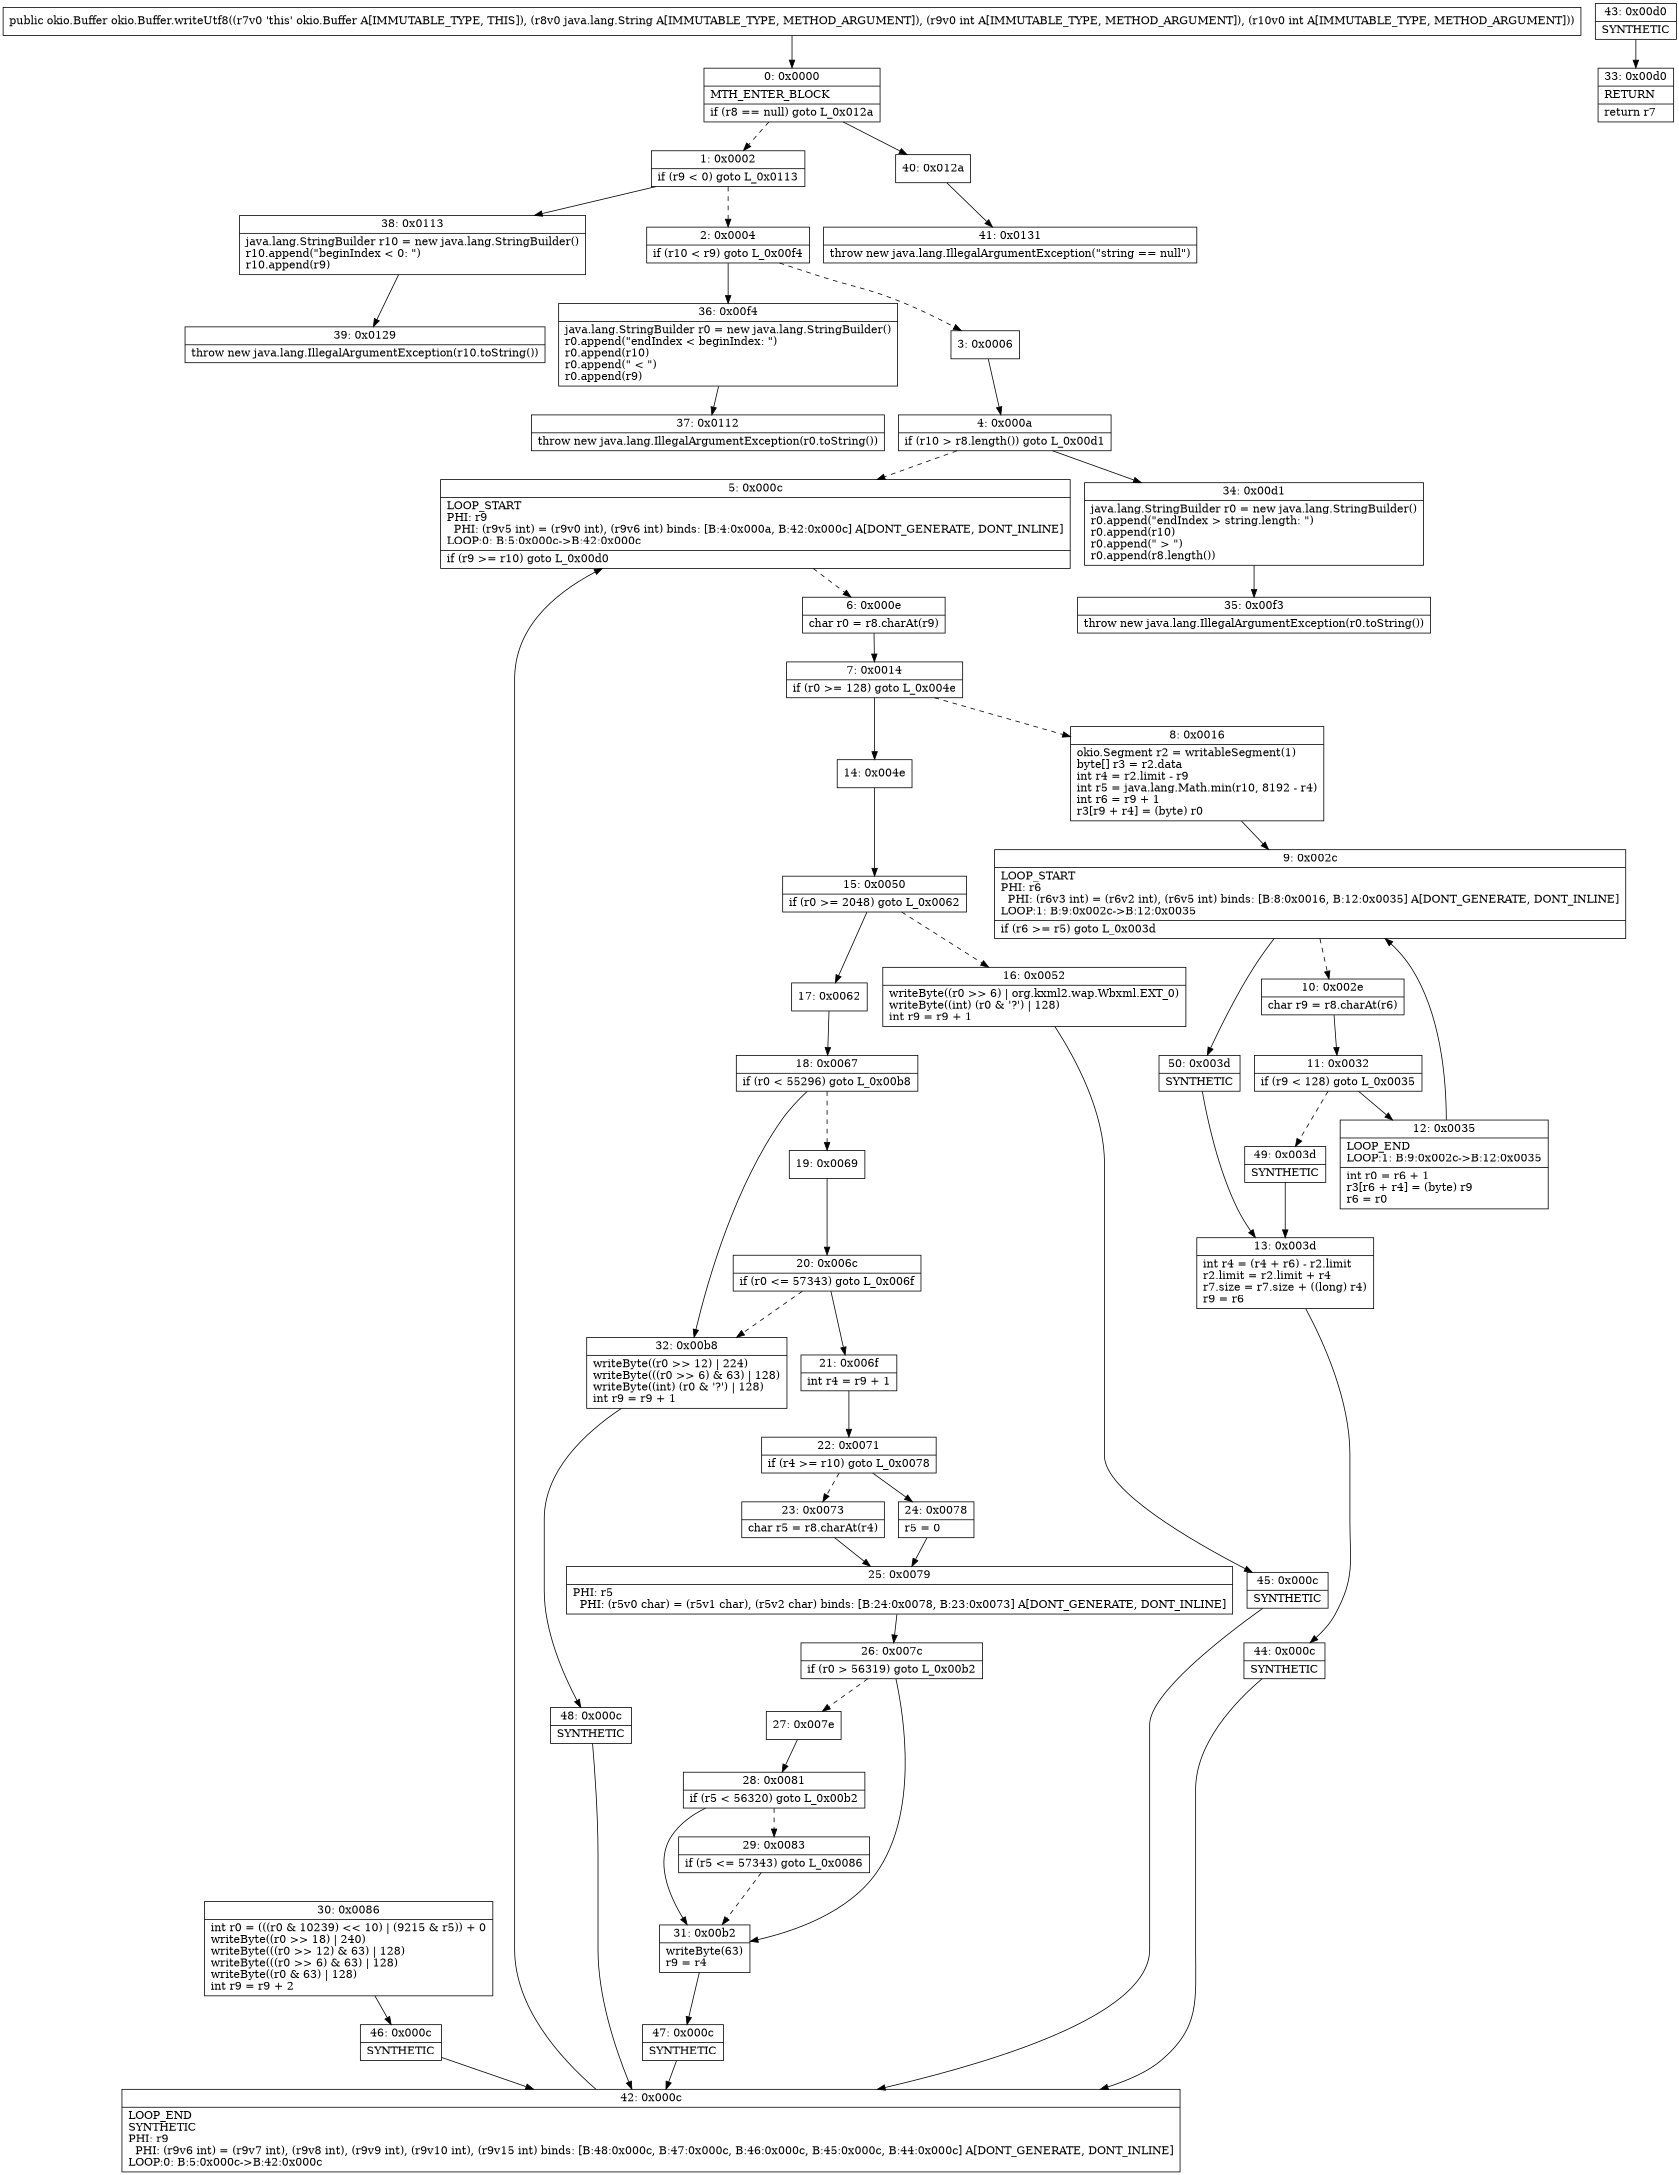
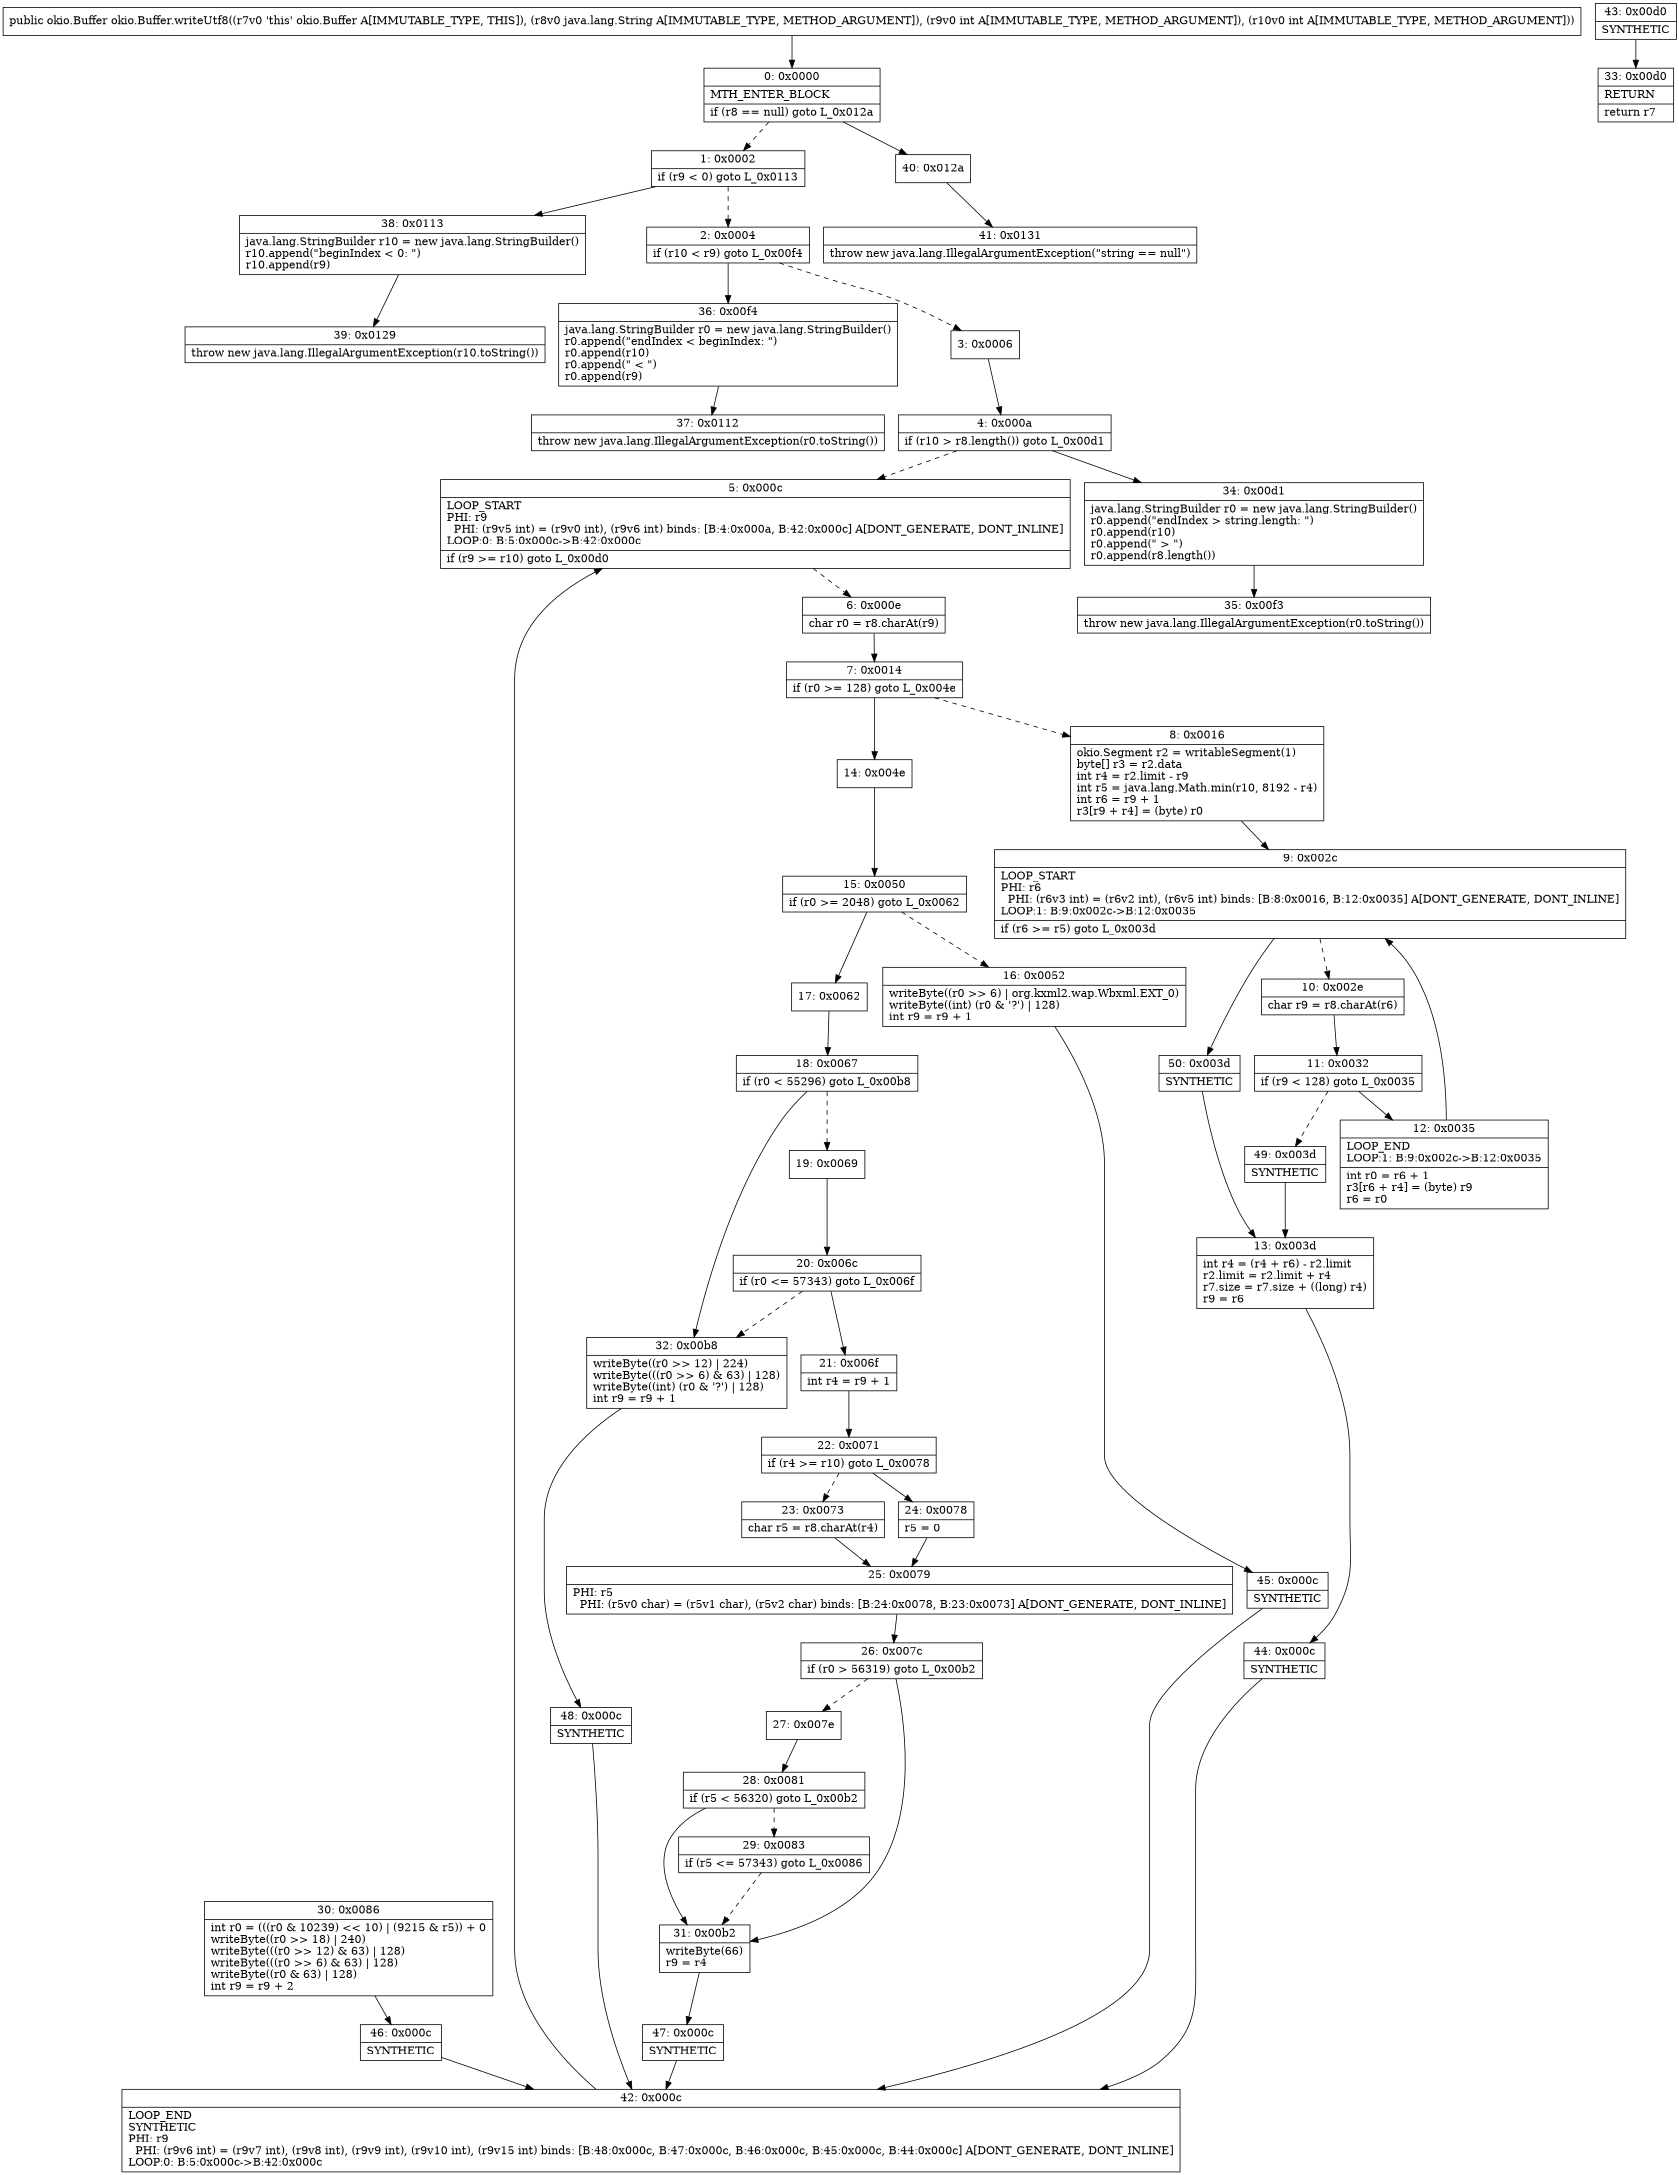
node "31: 0x00b2": text "writeByte(63)" -> "writeByte(66)"
